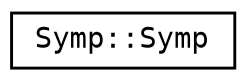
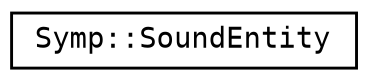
node "Symp::Symp": label "Symp::Symp" -> "Symp::SoundEntity"
